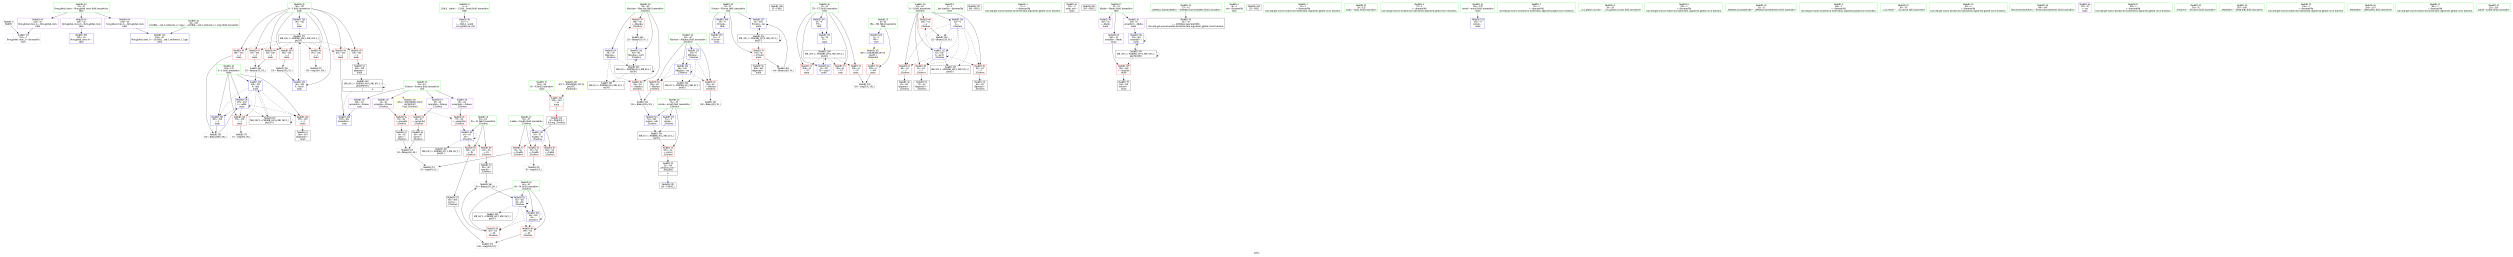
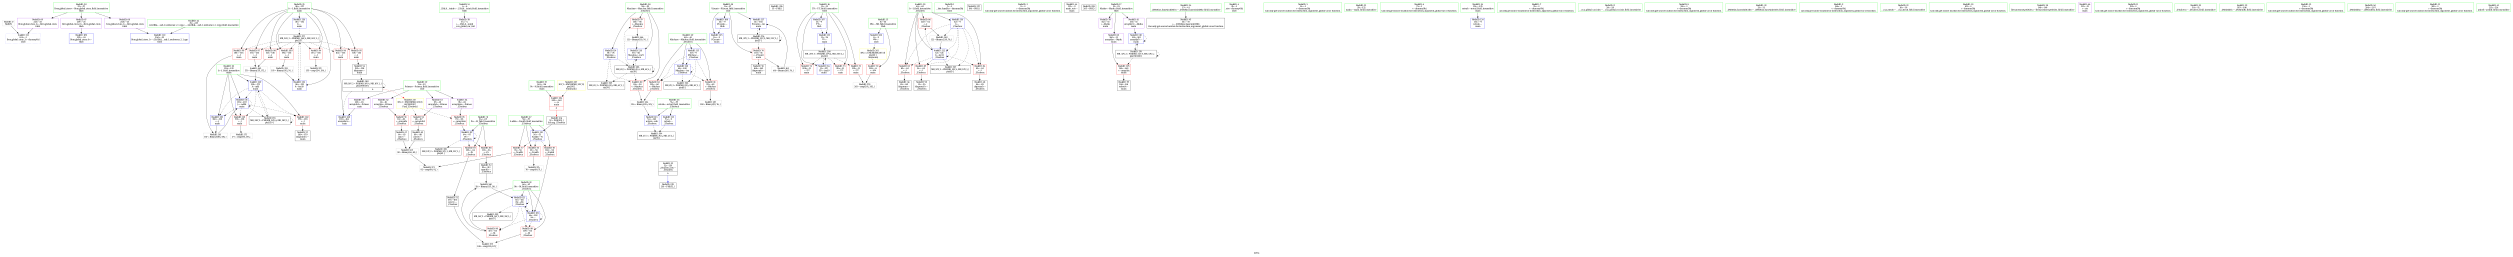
node "NodeID: 240": removed
node "NodeID: 75": removed
edge "NodeID: 78" -> "NodeID: 119": added
